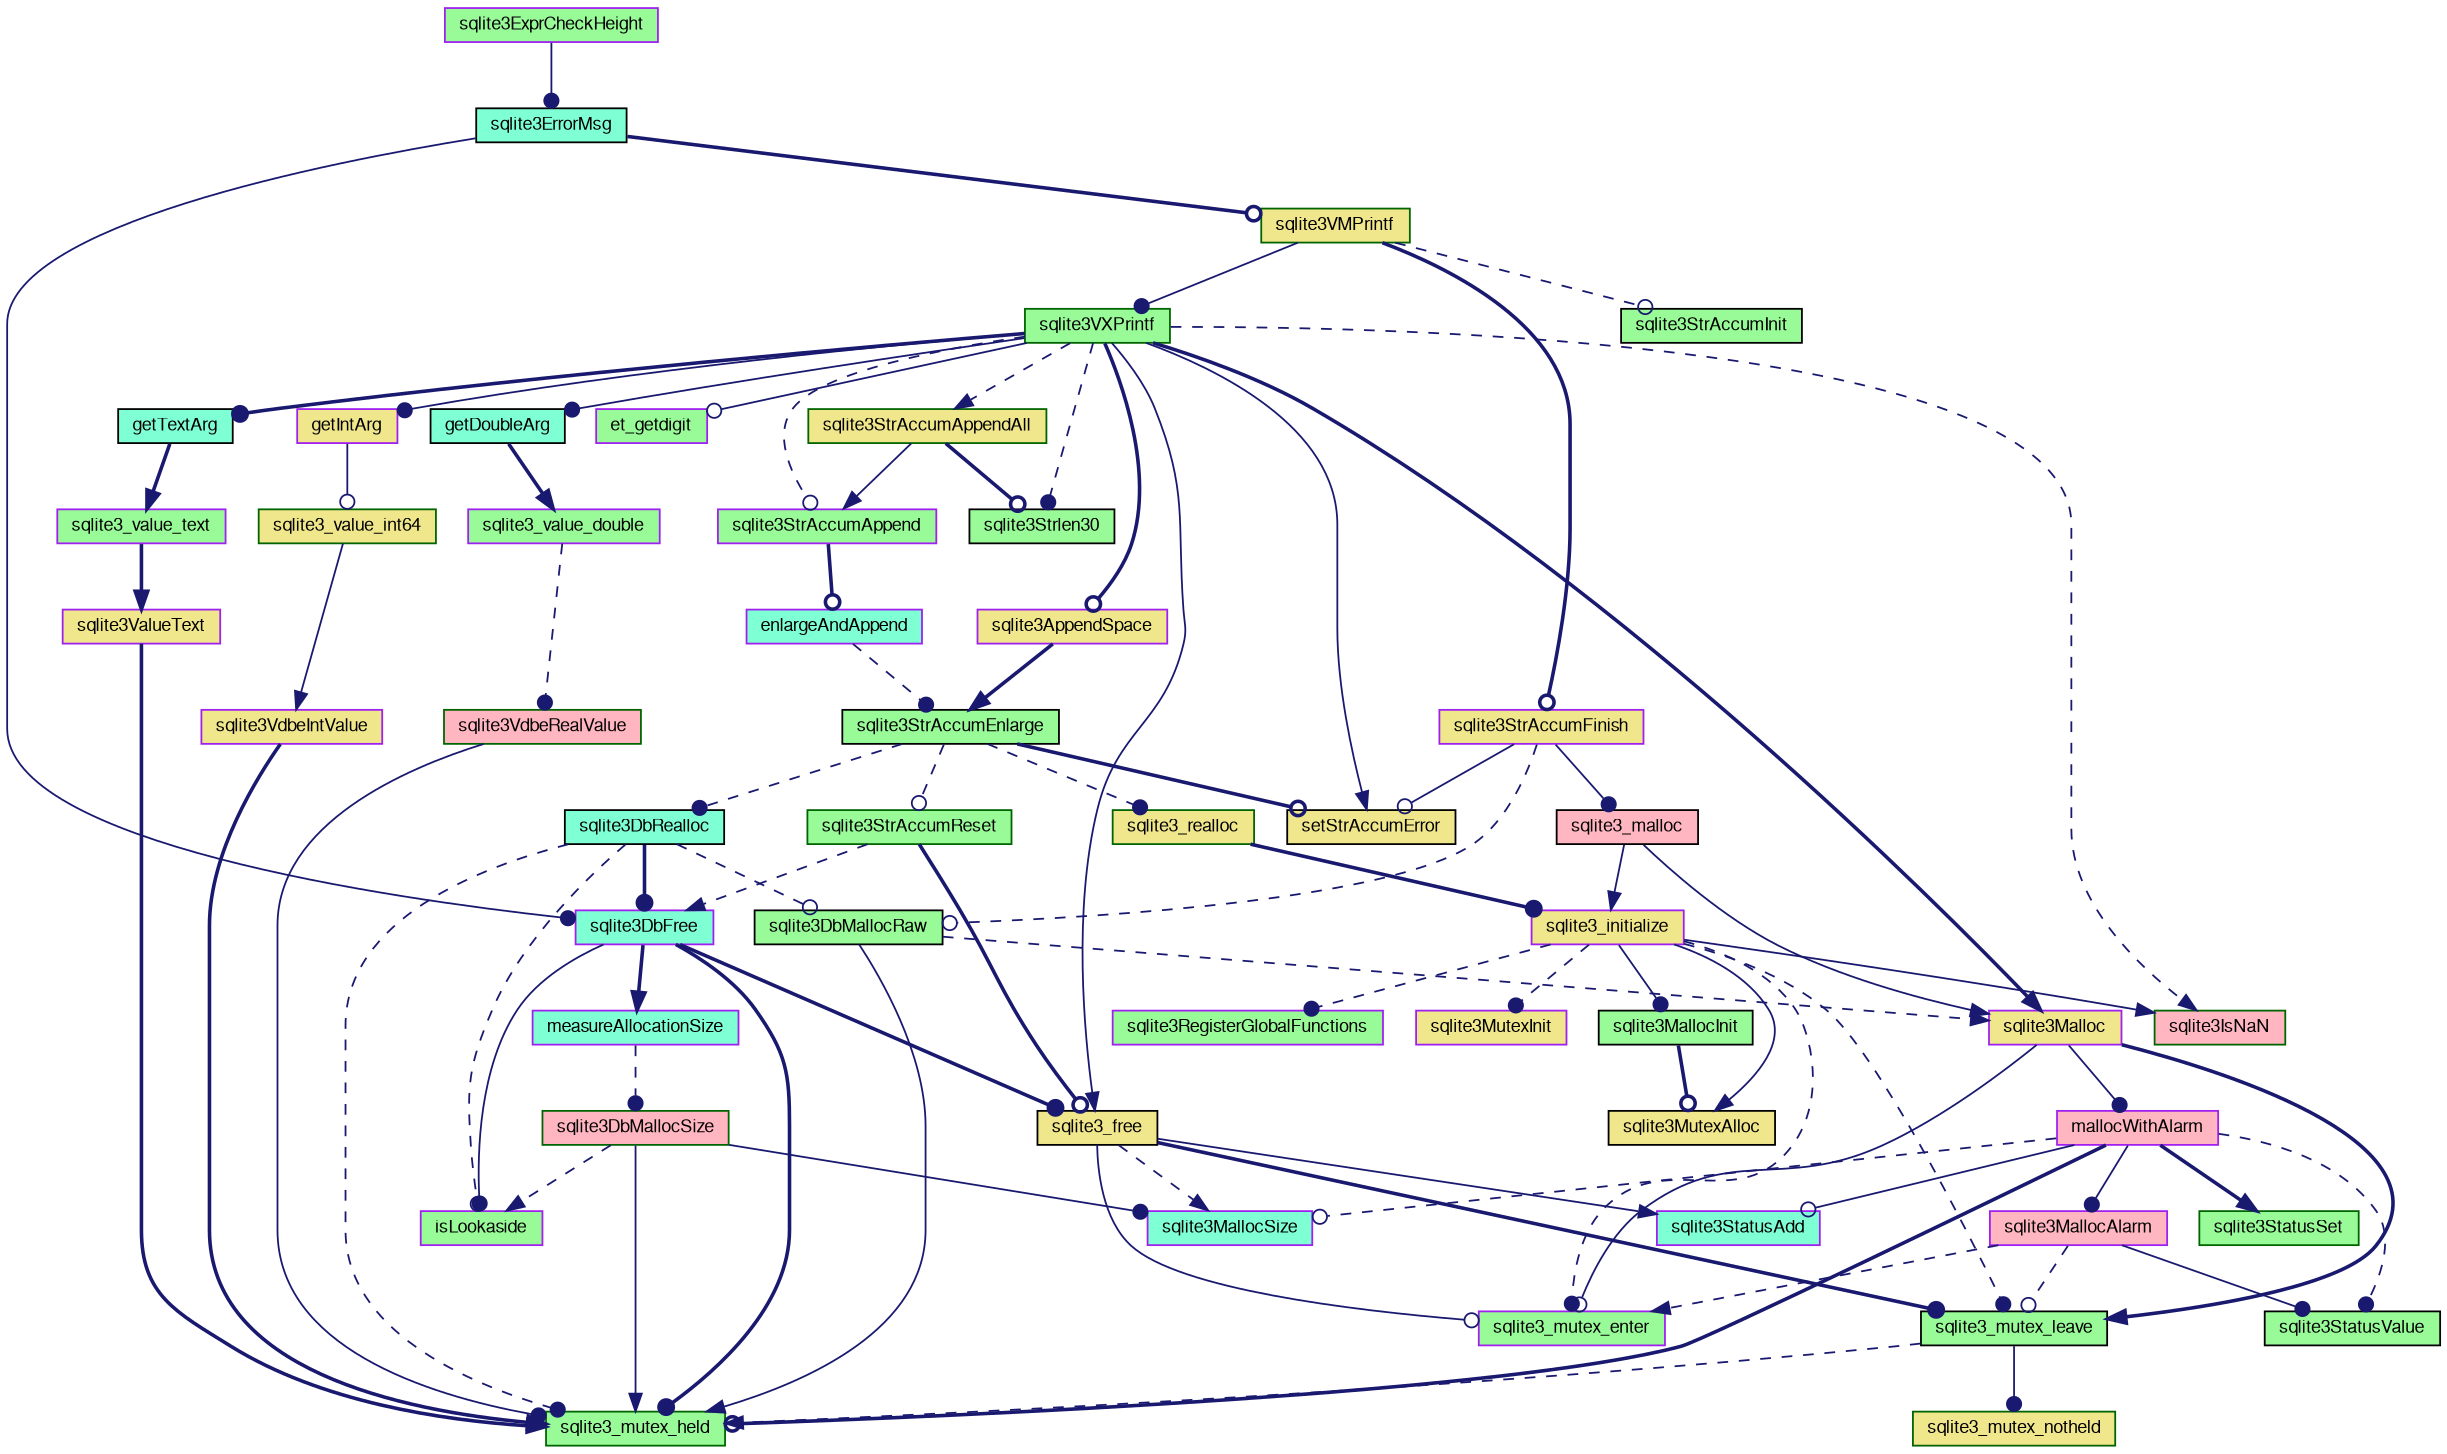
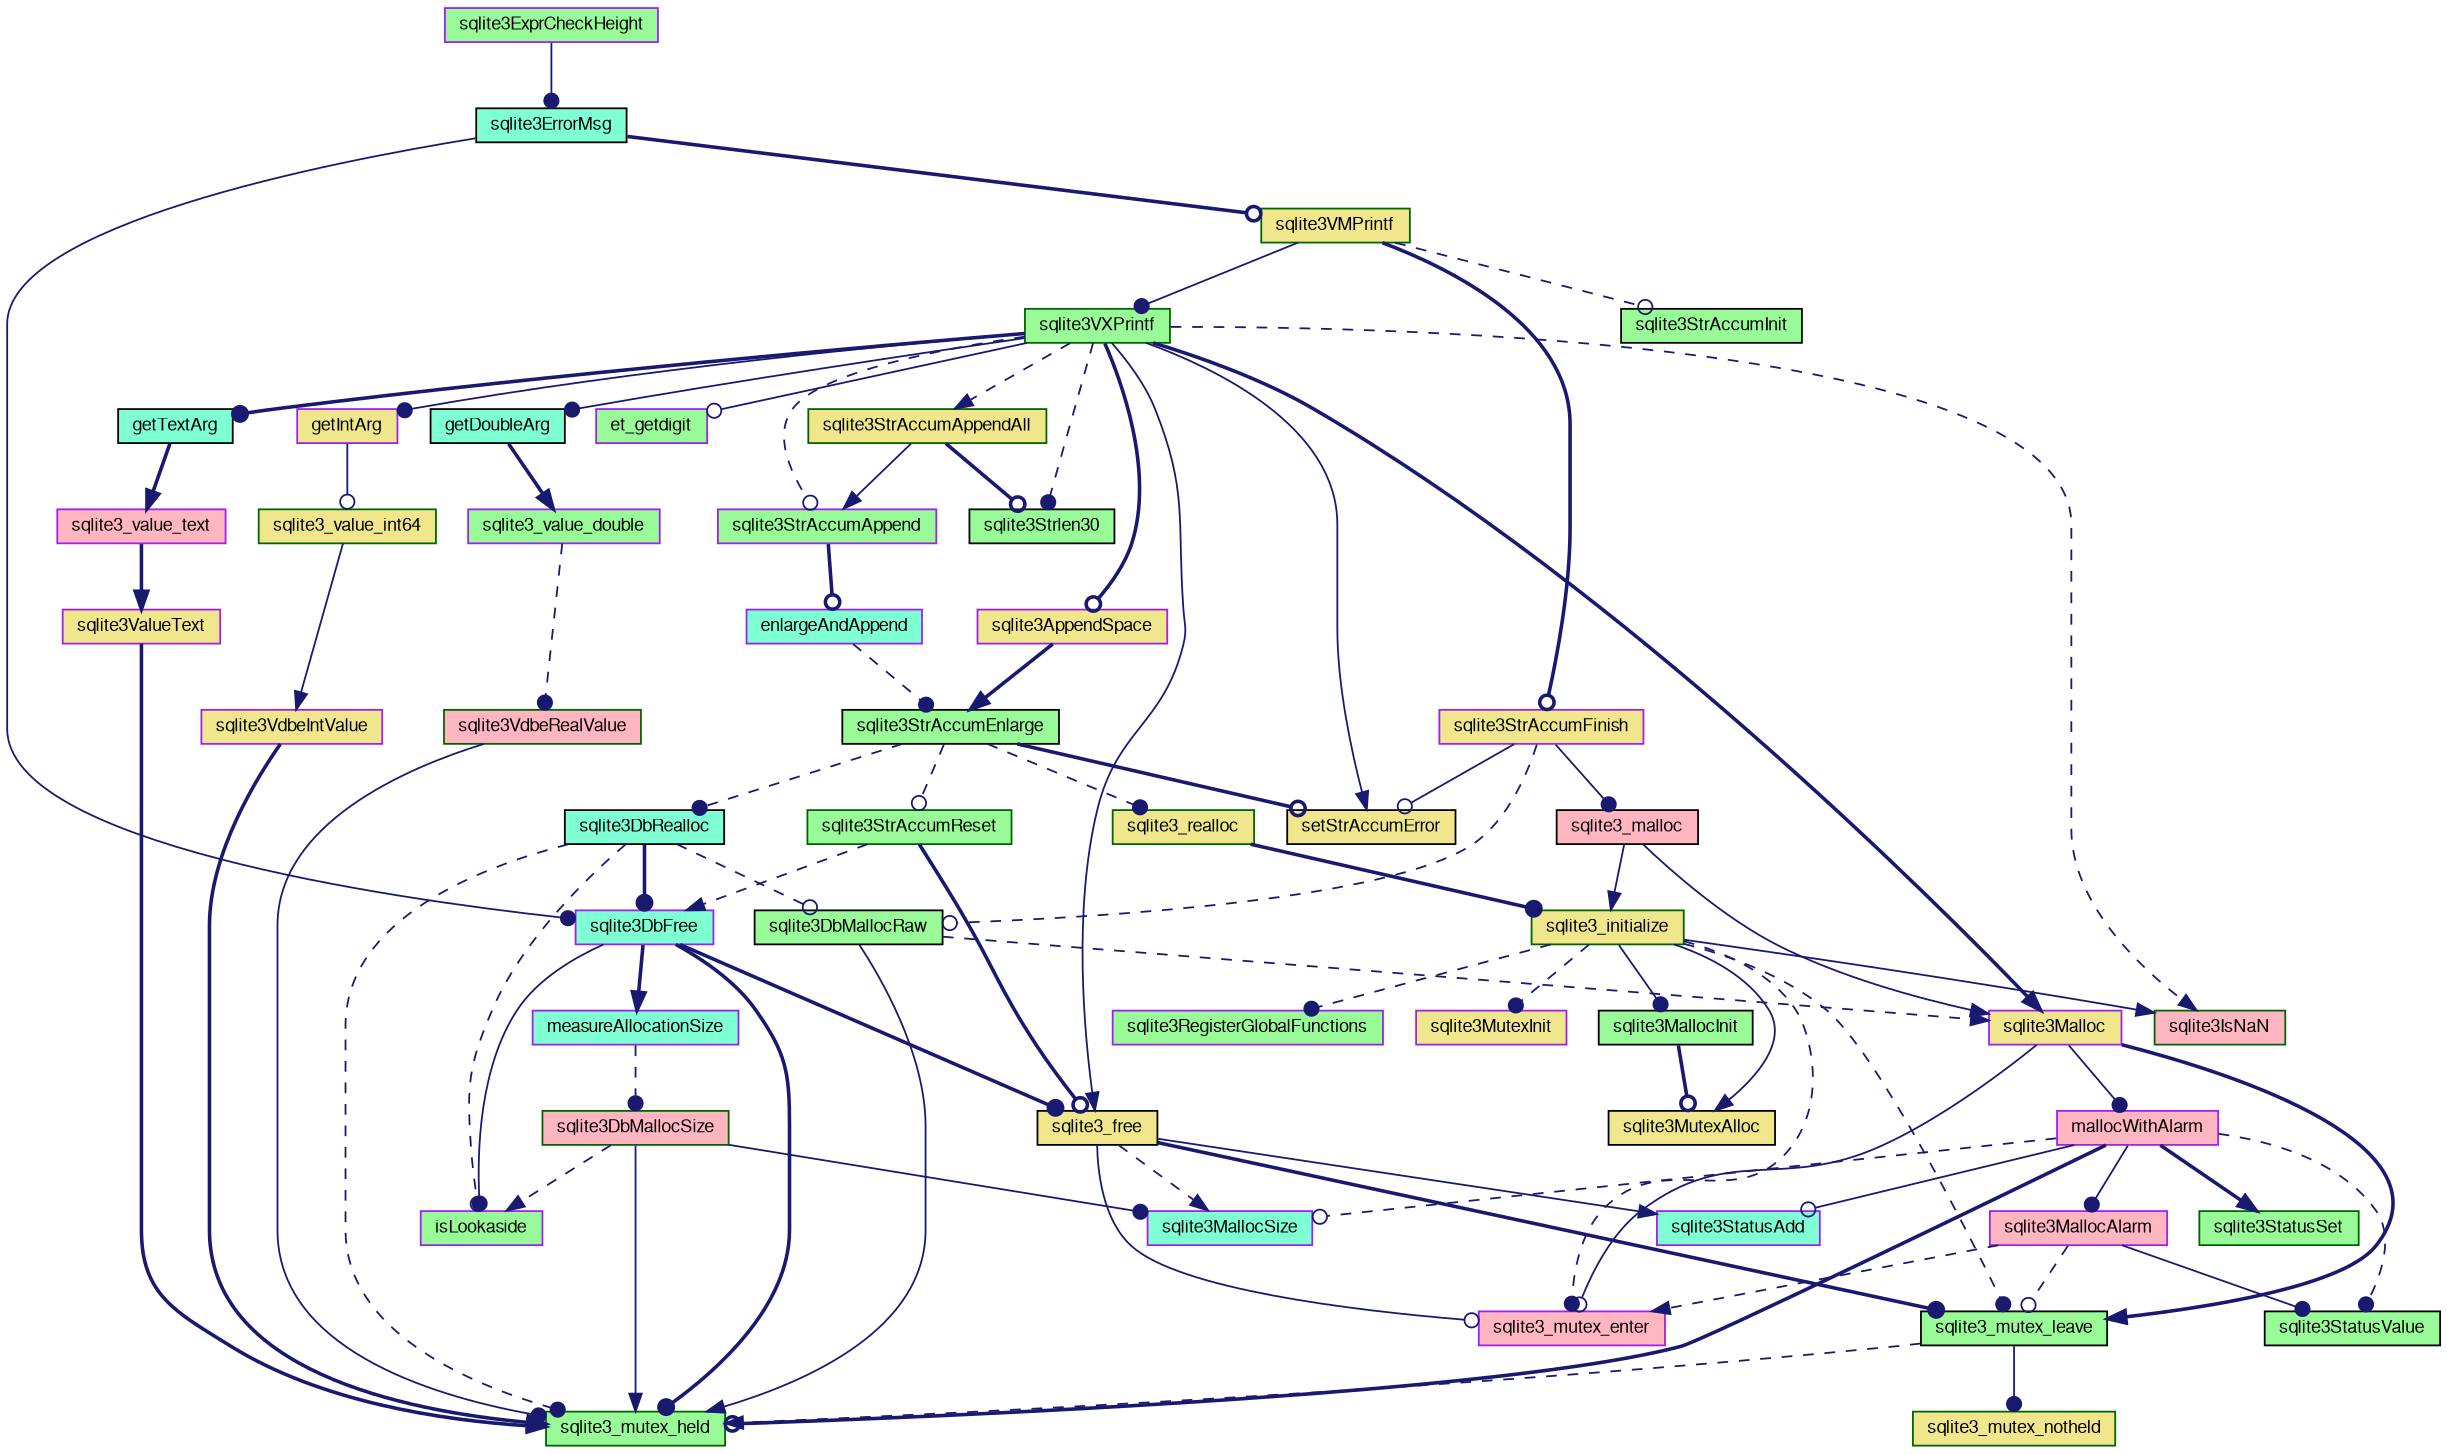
node "sqlite3_value_text": fillcolor palegreen -> lightpink
node "sqlite3_initialize": color purple -> darkgreen
node "sqlite3_mutex_enter": fillcolor palegreen -> lightpink
